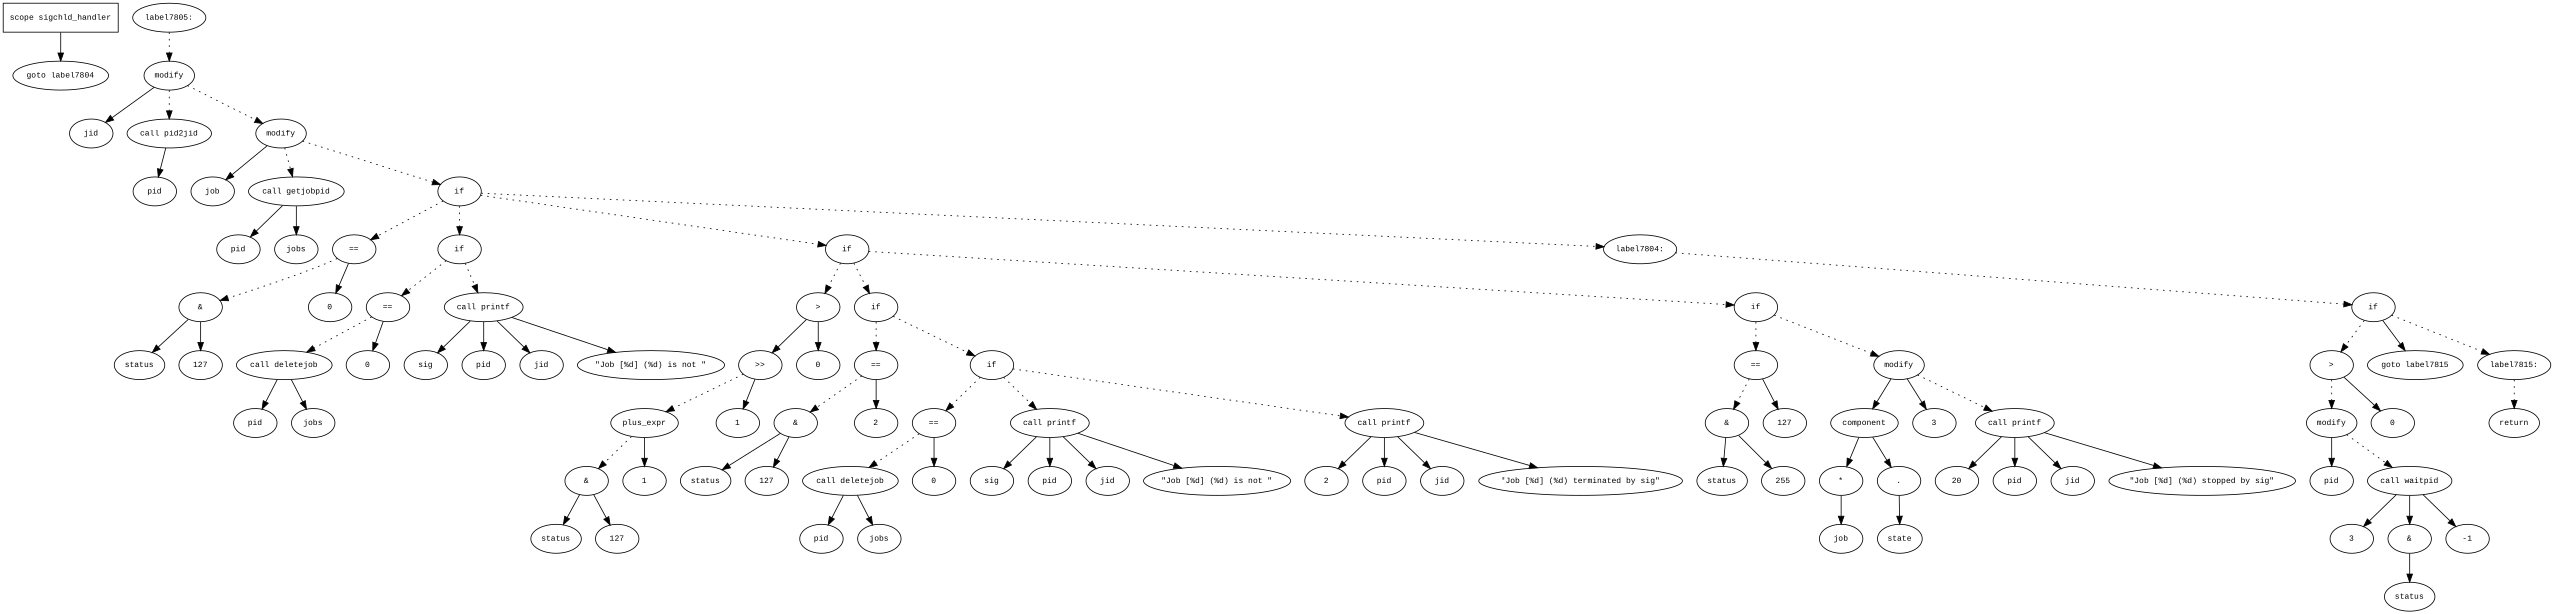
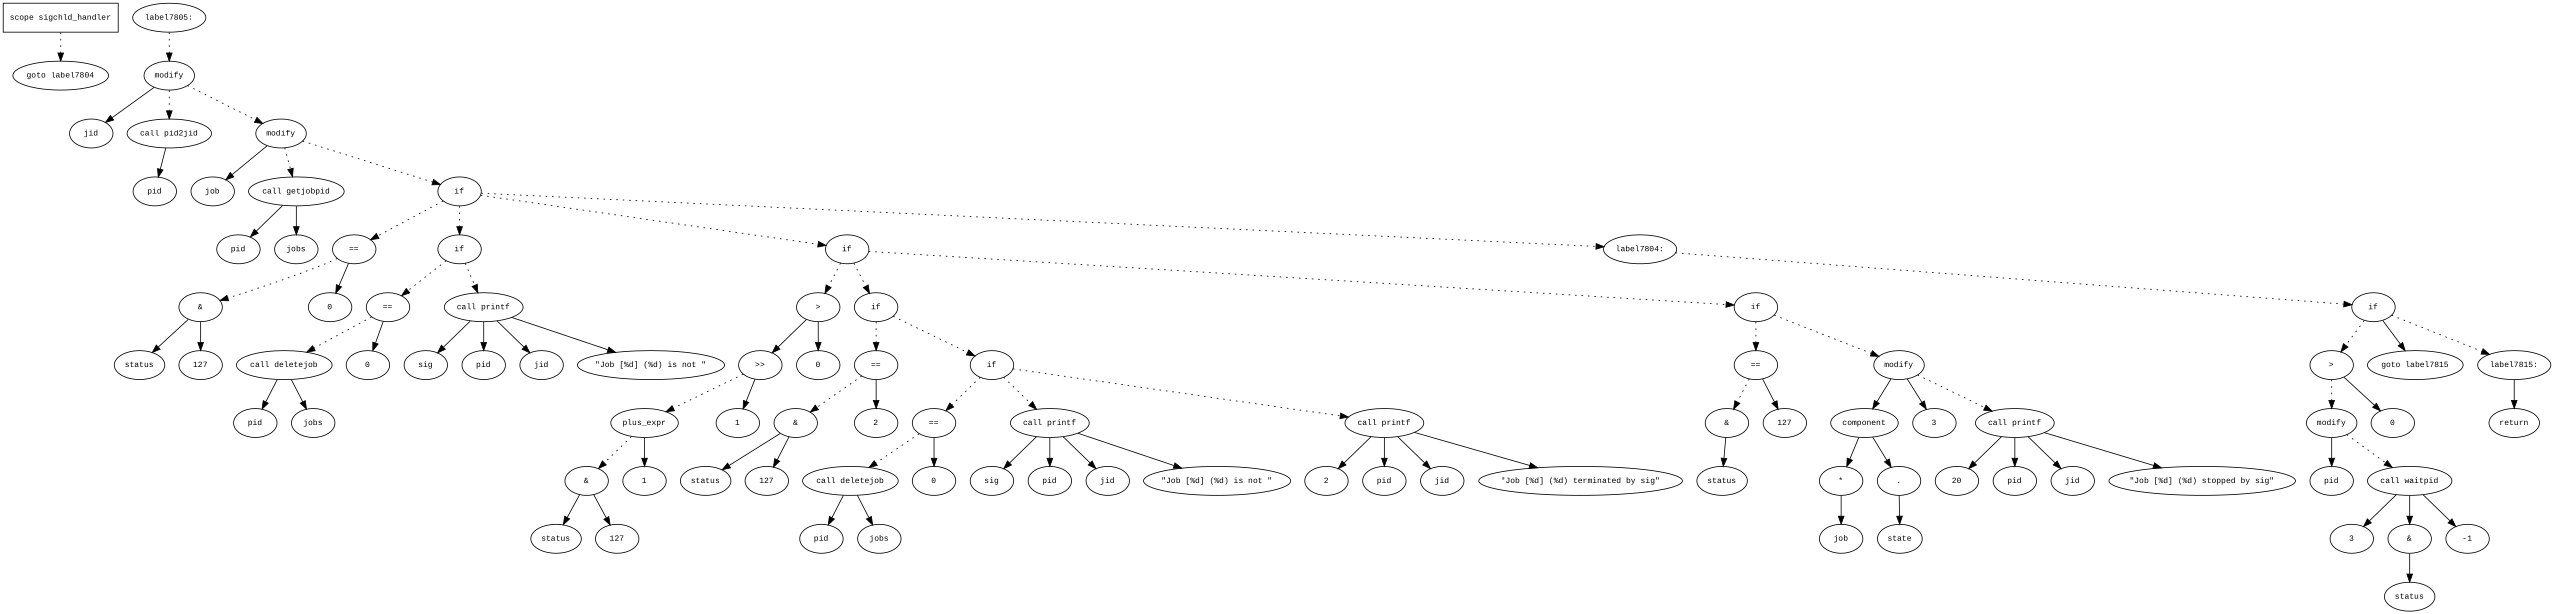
edge "scope sigchld_handler" -> "goto label7804": style solid -> dotted
edge "label7815:" -> "return": style dotted -> solid
node "255": removed
